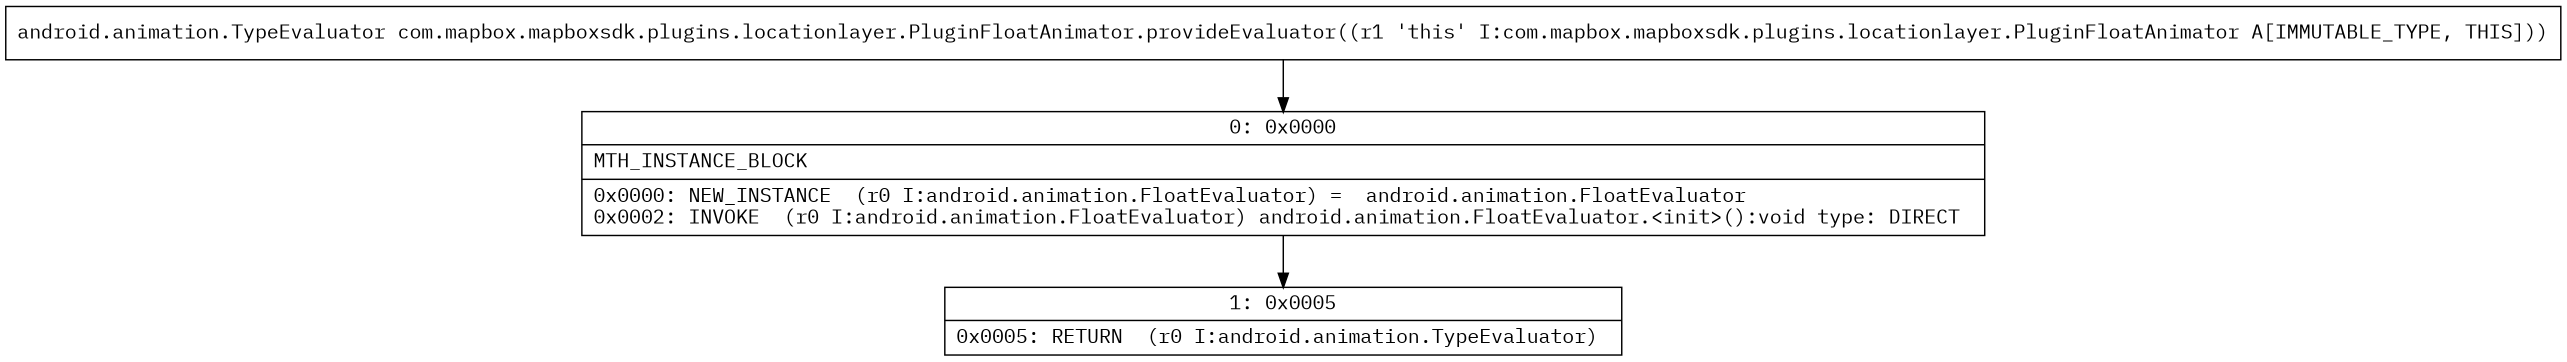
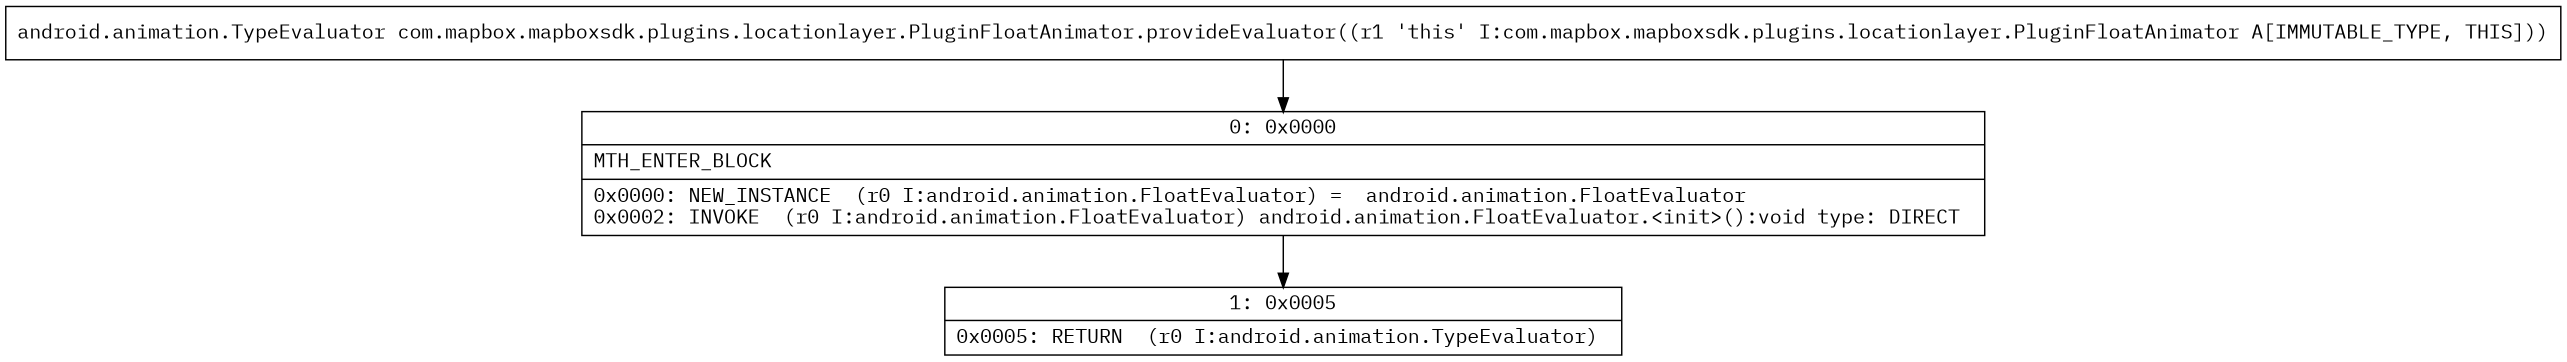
node "0: 0x0000": text "MTH_INSTANCE_BLOCK" -> "MTH_ENTER_BLOCK"
